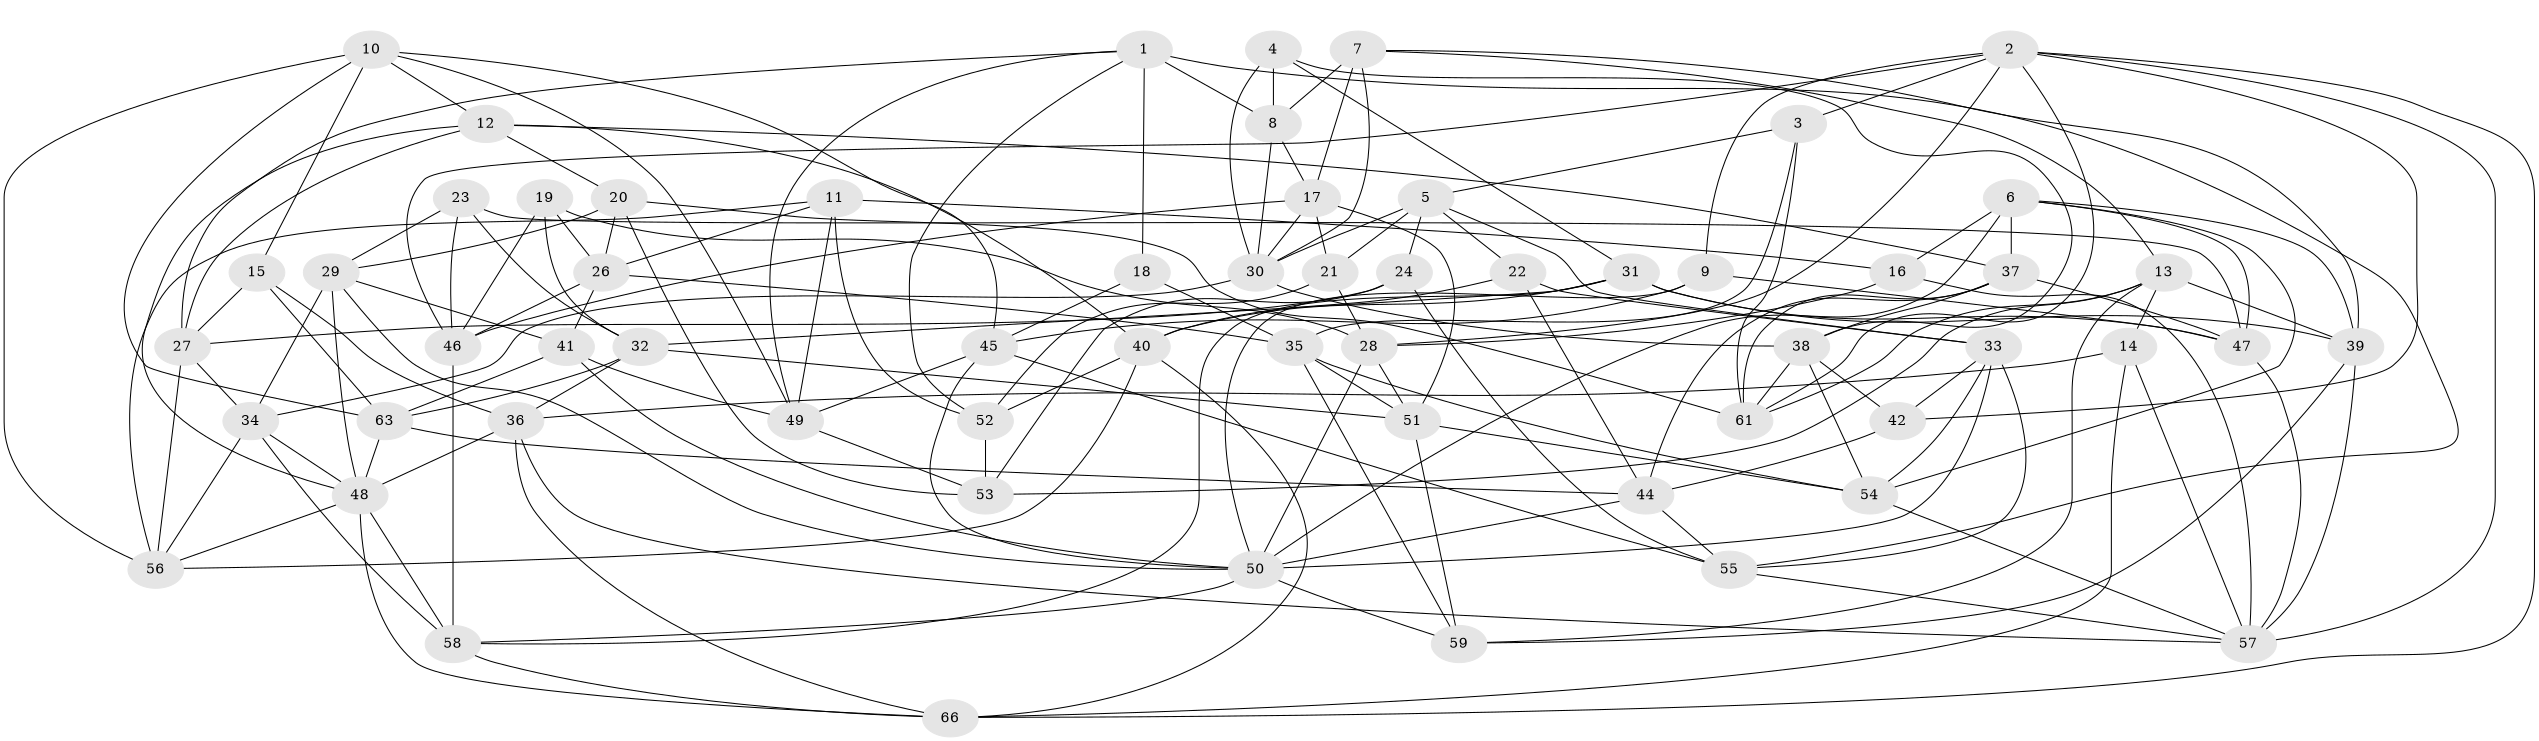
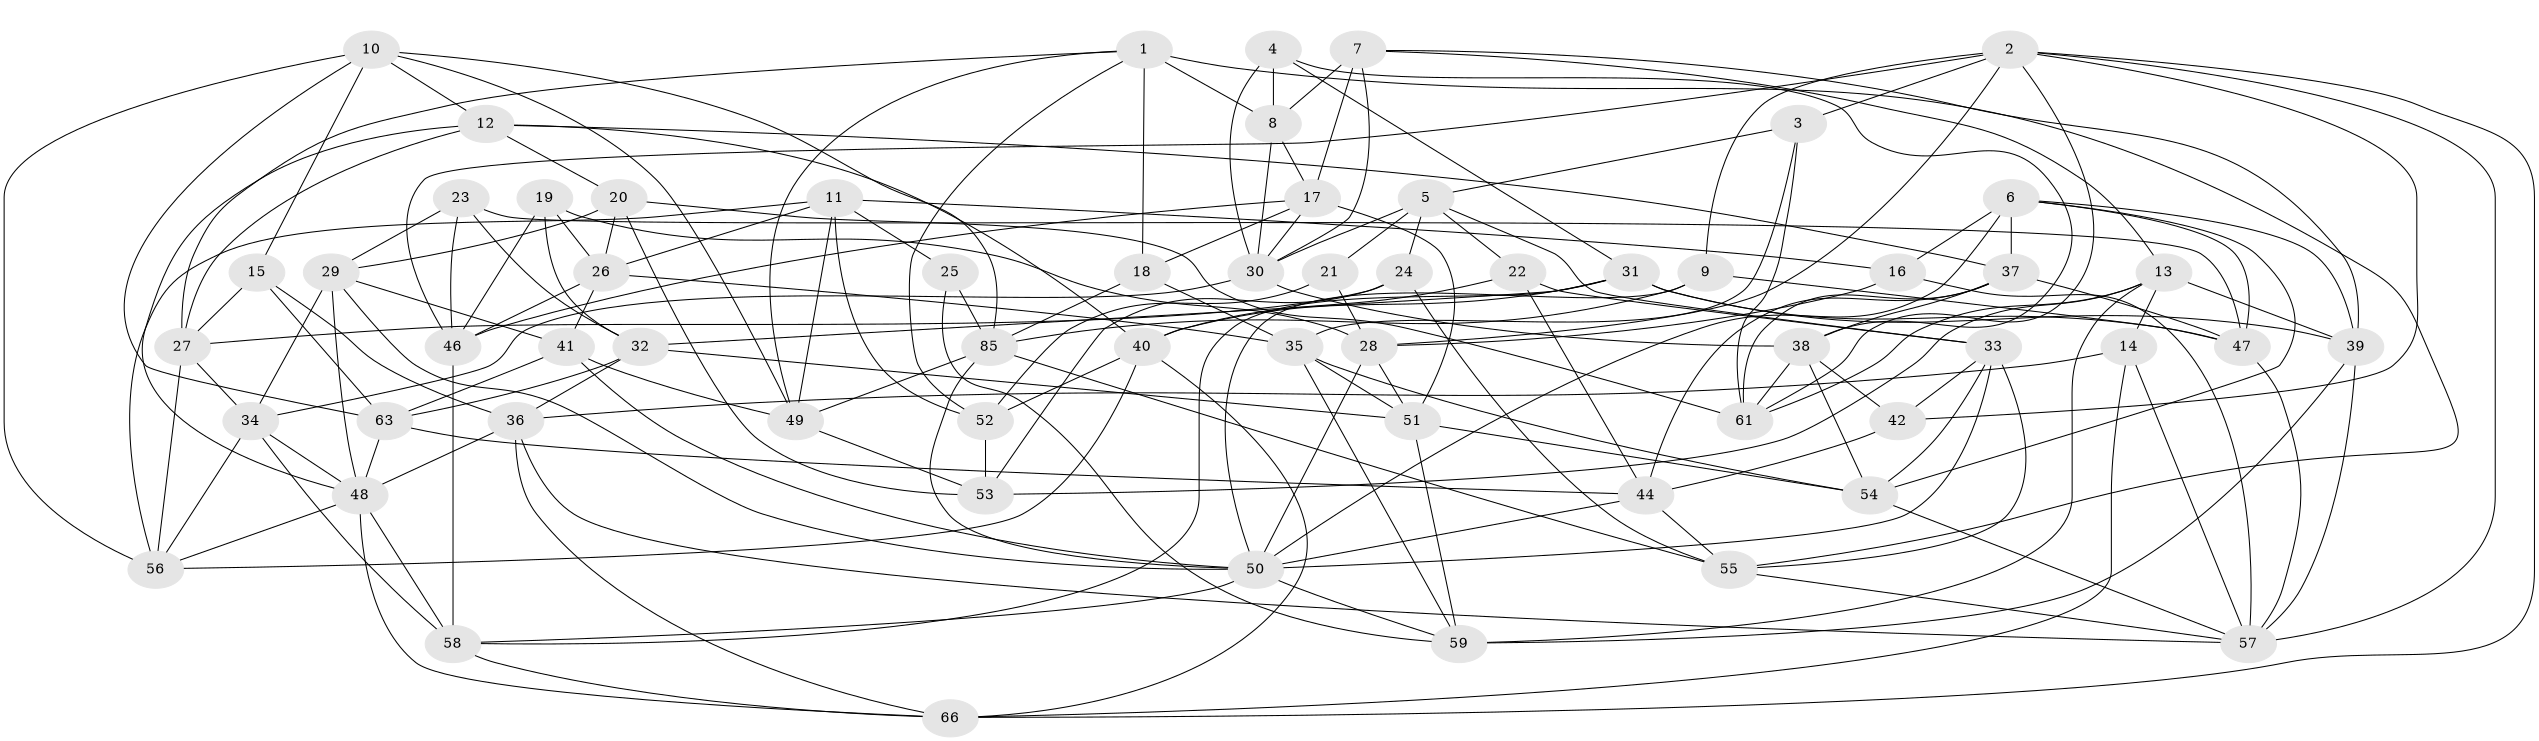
edge "17" -- "21": now "17" -- "18"
node "25": added
node "45": label "45" -> "85"
